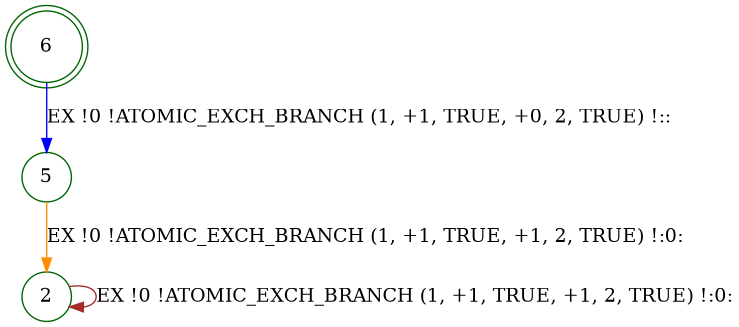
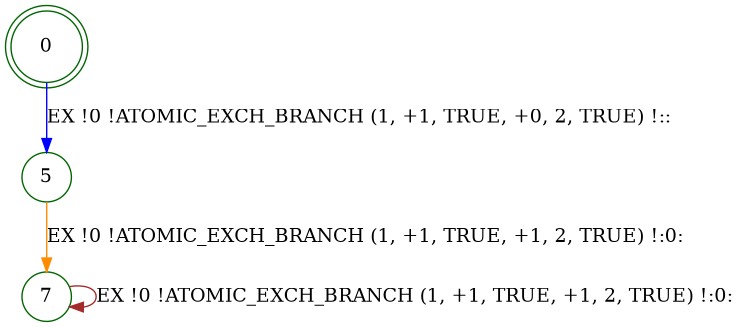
node "6": label "6" -> "0"
node "2": label "2" -> "7"
